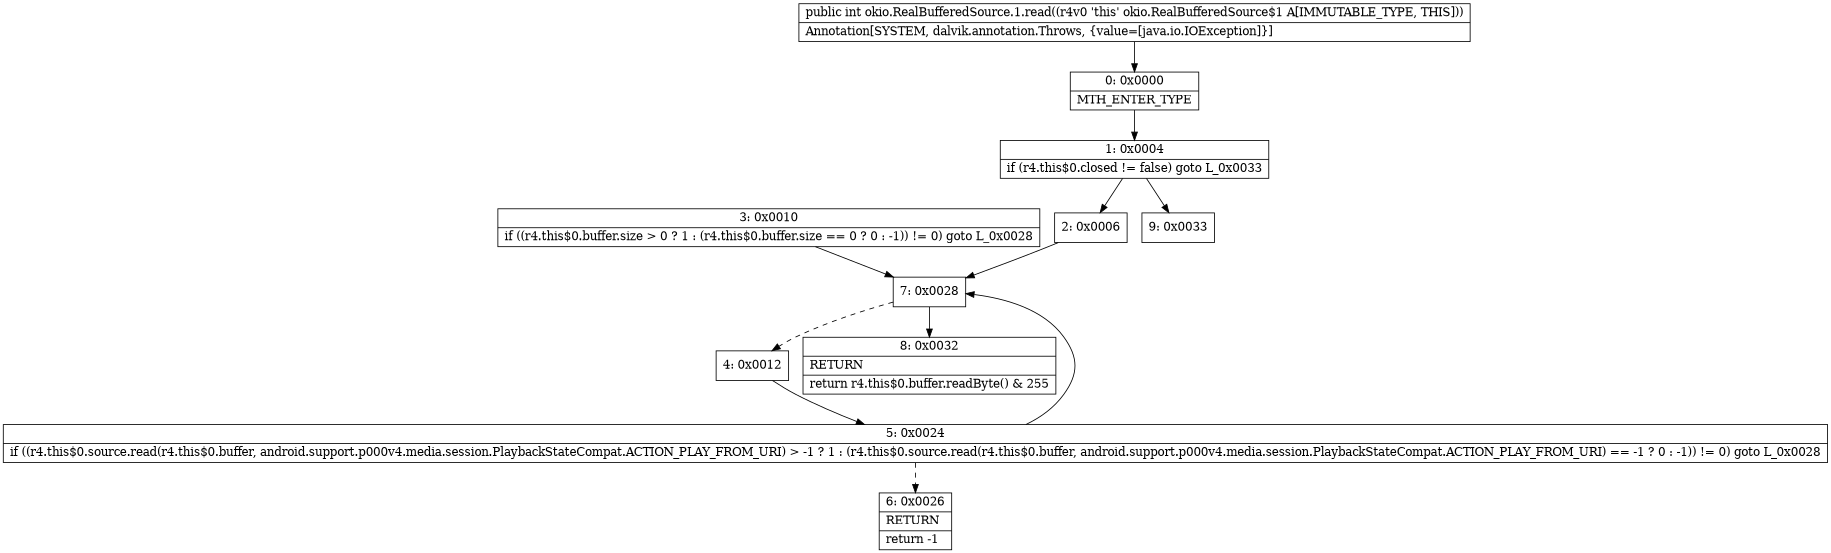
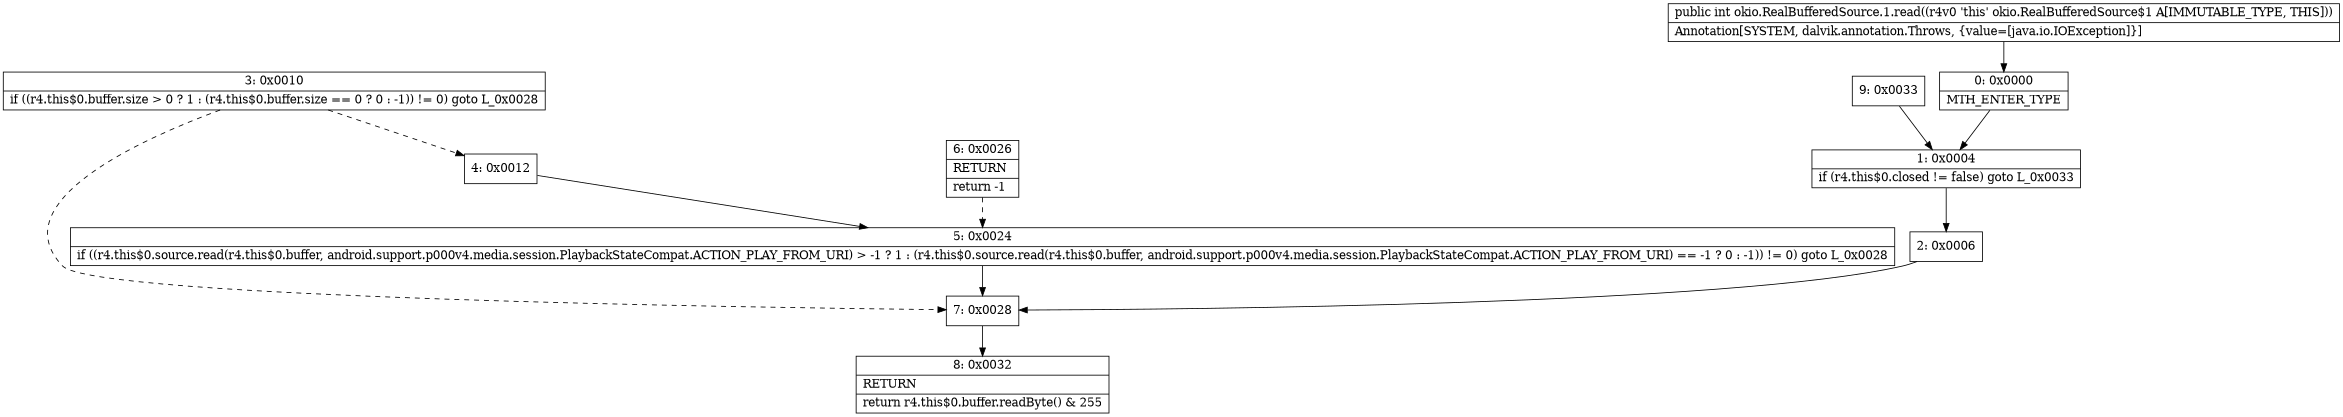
edge "1: 0x0004" -> "9: 0x0033": reversed
edge "3: 0x0010" -> "7: 0x0028": style solid -> dashed
edge "7: 0x0028" -> "4: 0x0012": now "3: 0x0010" -> "4: 0x0012"
edge "5: 0x0024" -> "6: 0x0026": reversed
